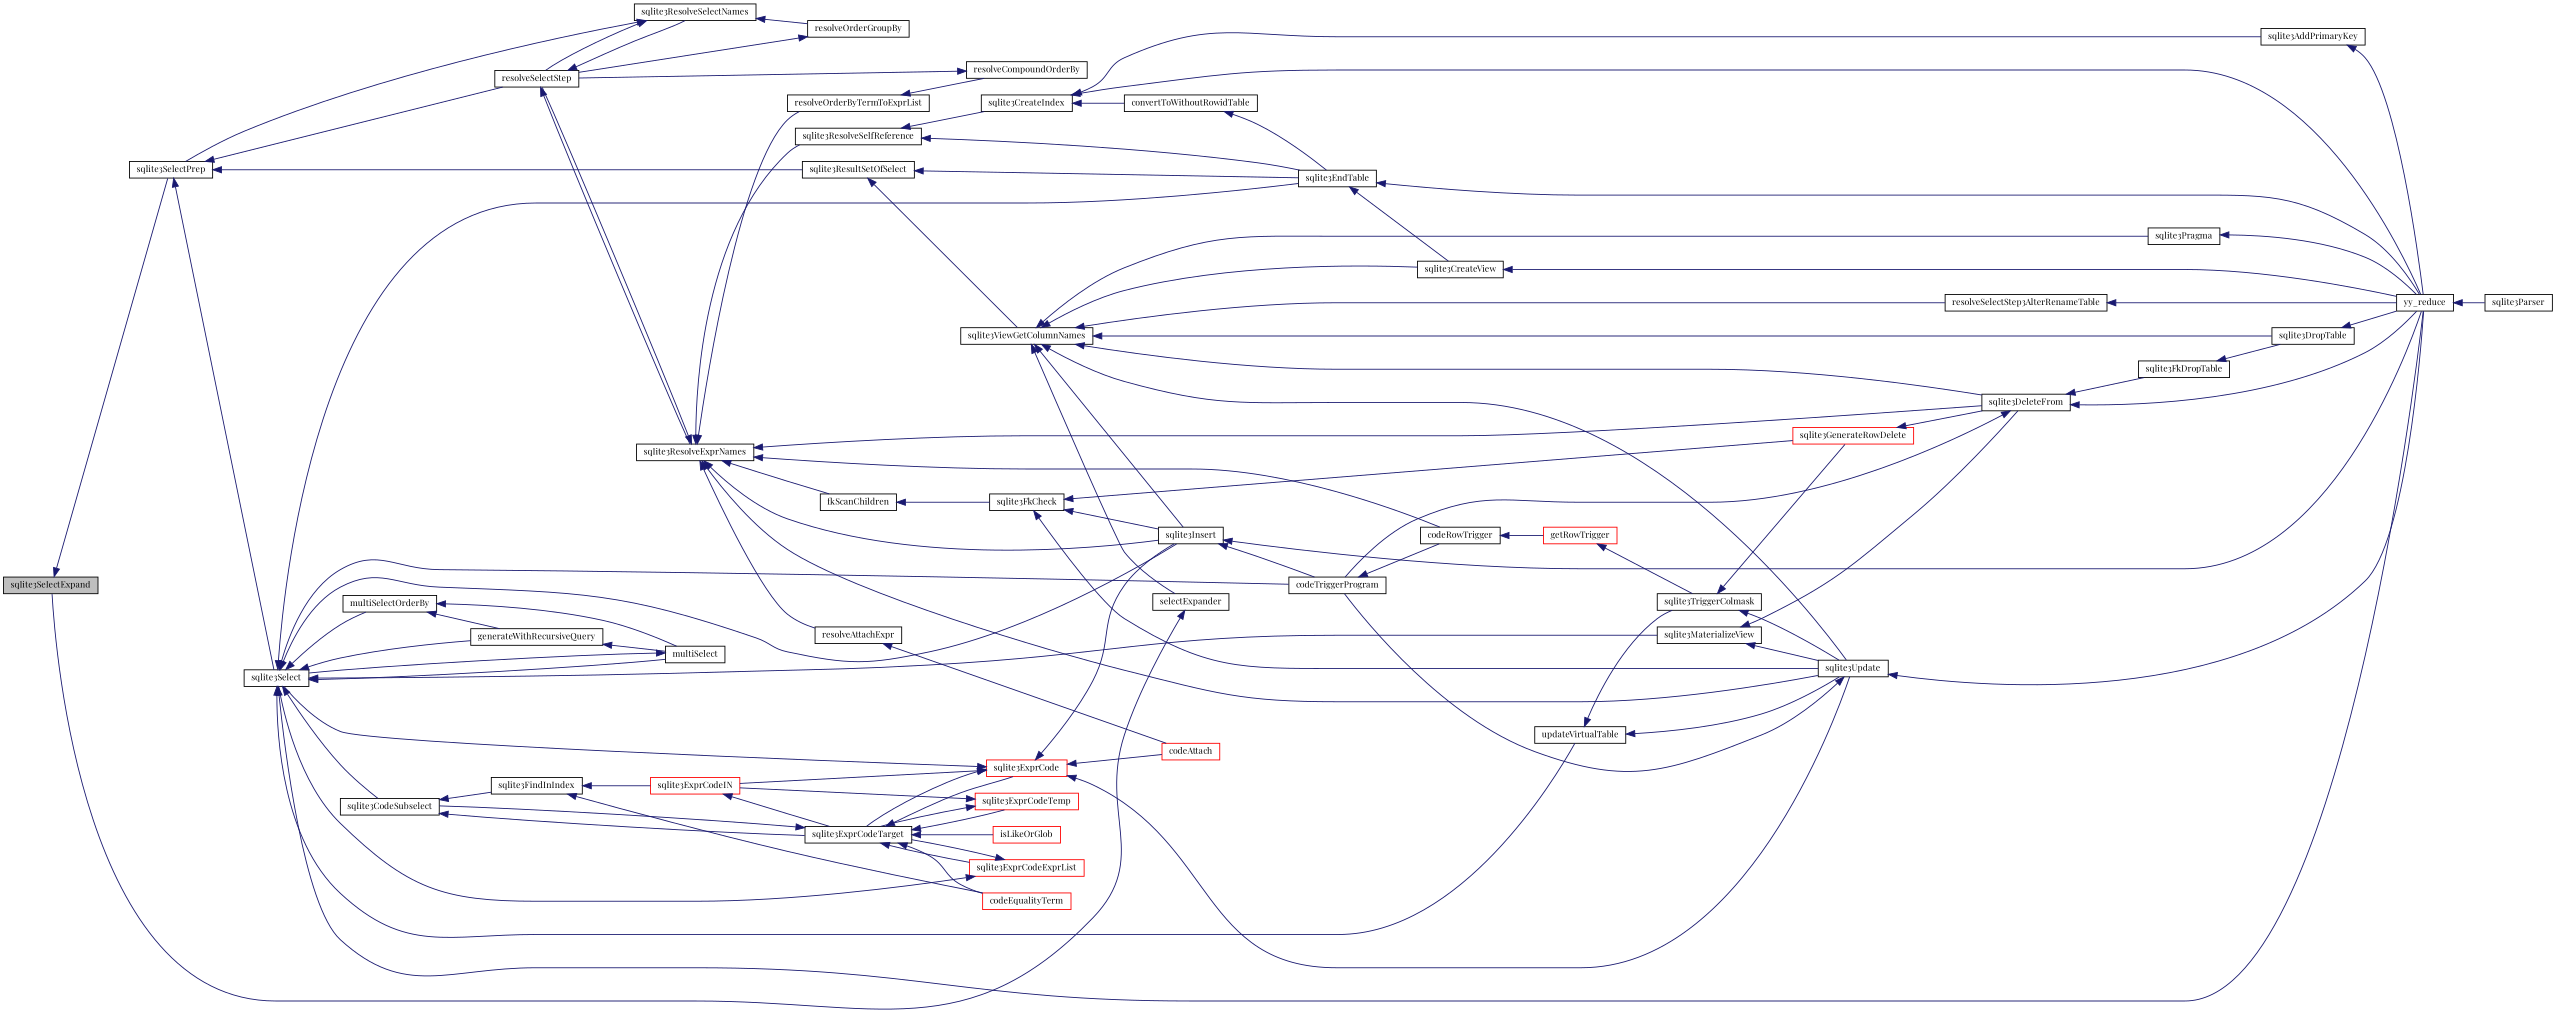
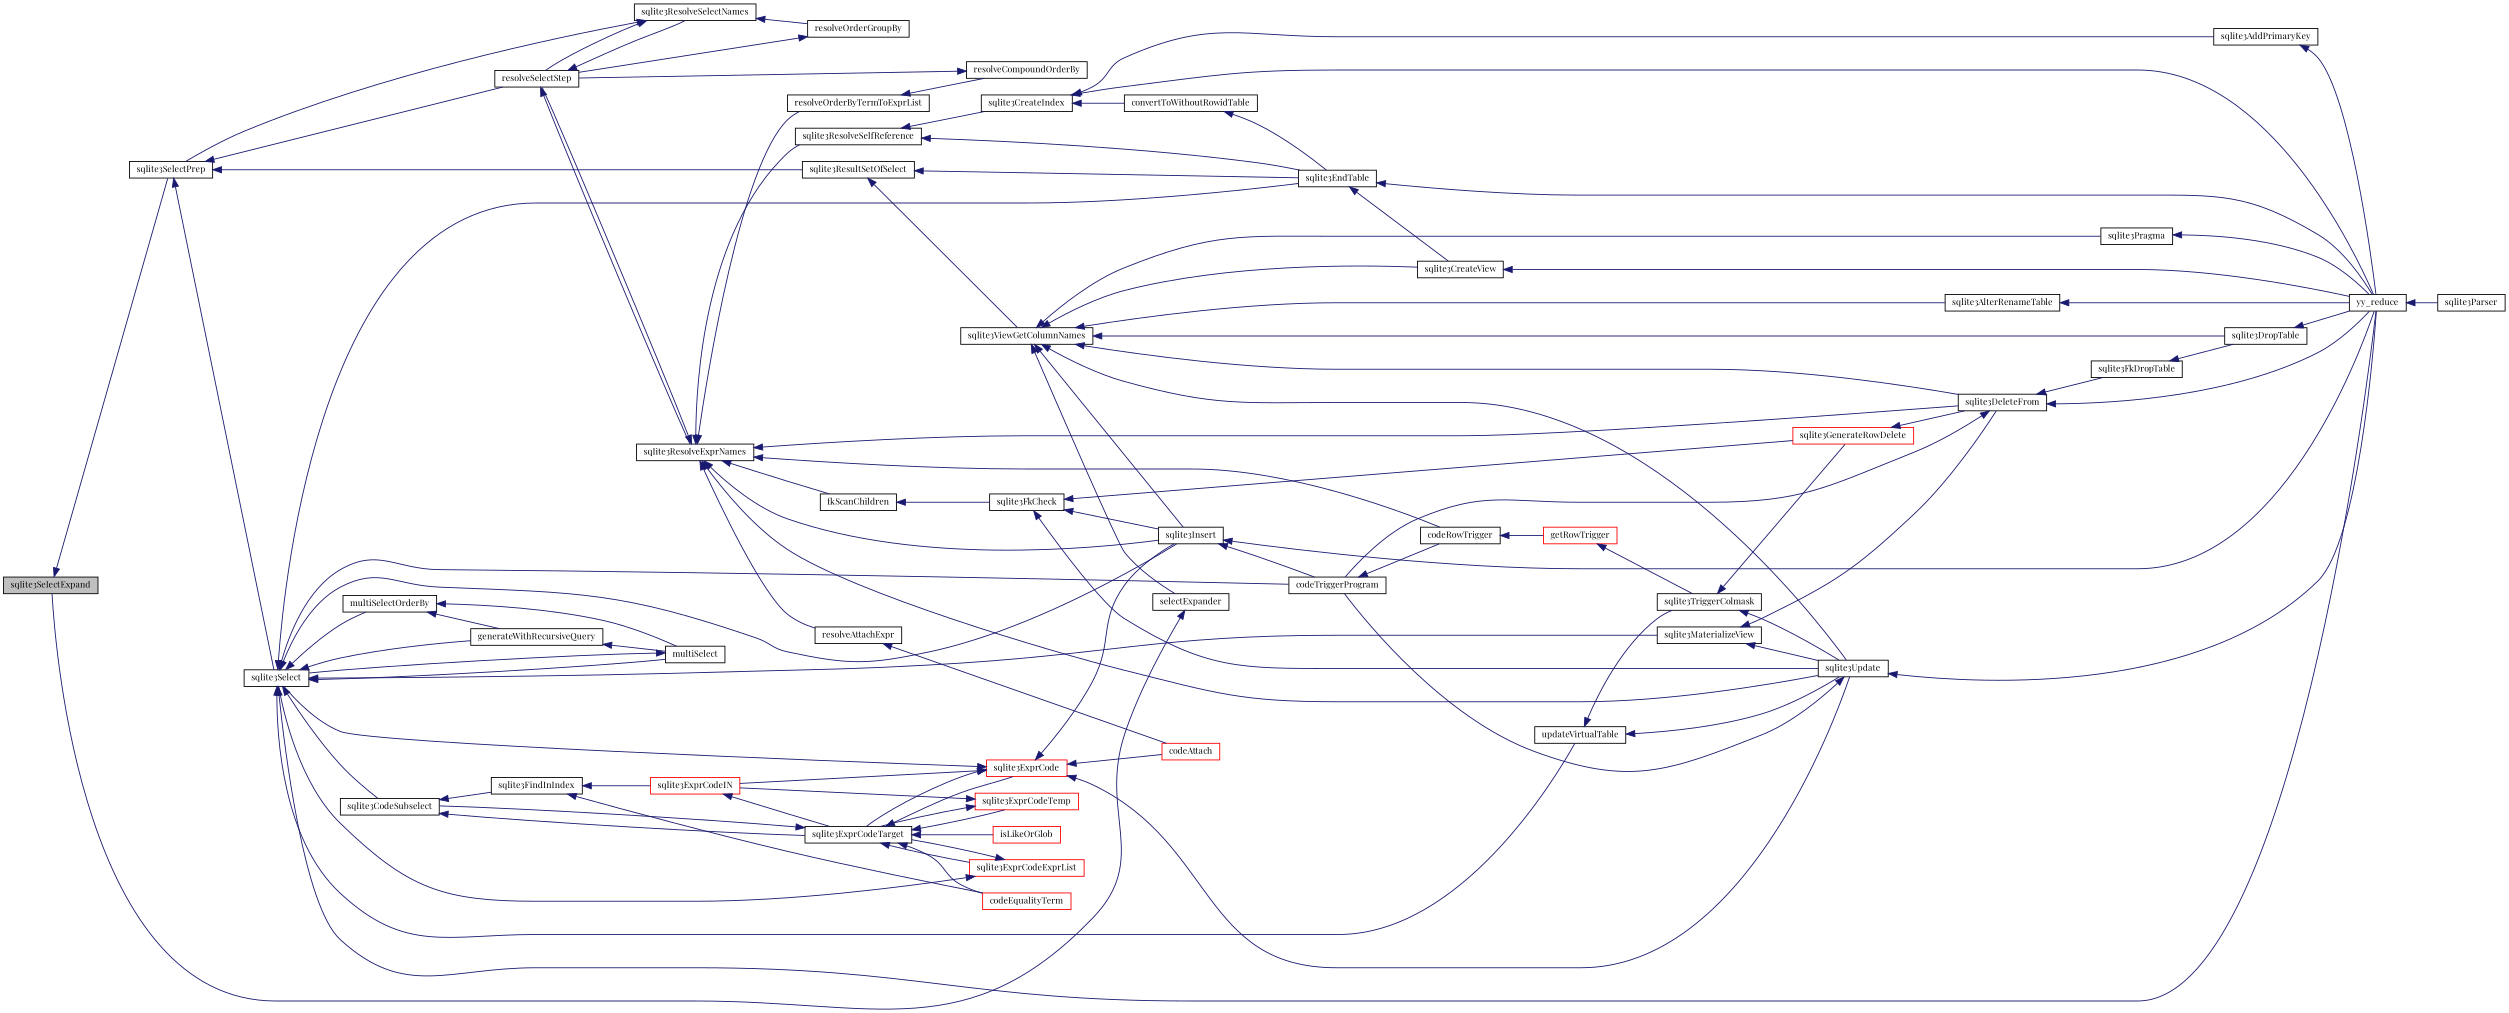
node "resolveSelectStep3AlterRenameTable": label "resolveSelectStep3AlterRenameTable" -> "sqlite3AlterRenameTable"
